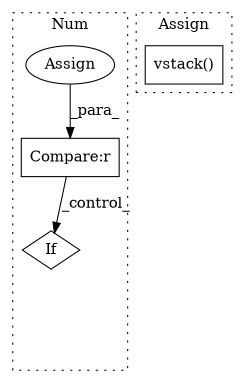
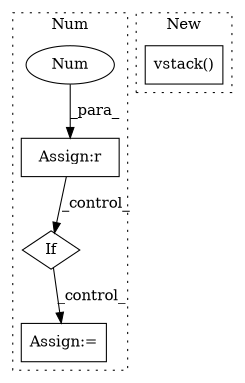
cluster "Assign": label "Assign" -> "New"
node "Assign": label "Assign" -> "Num"
node "Compare:r": label "Compare:r" -> "Assign:r"
node "Assign:=": added
